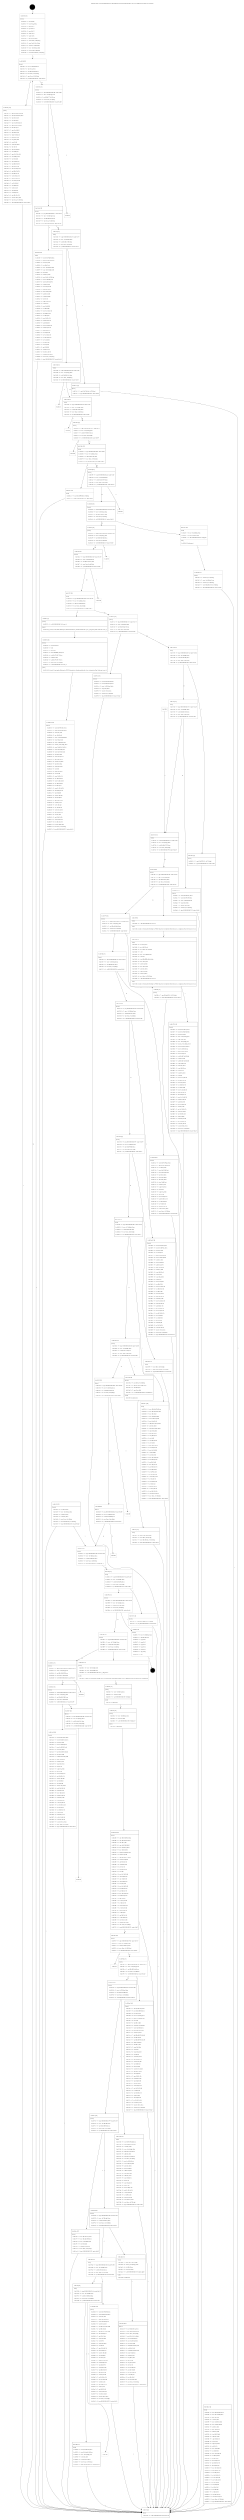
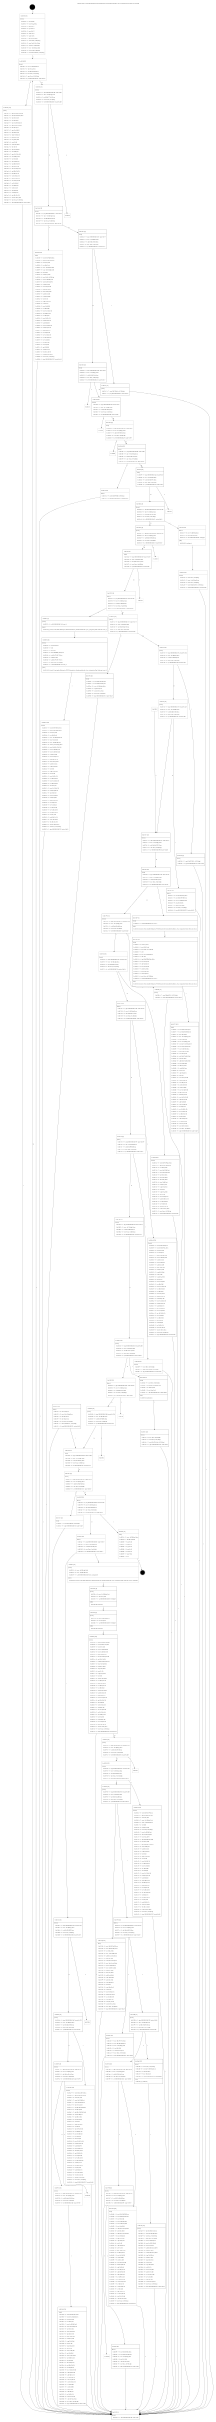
node "0x4021d1 [144]": removed
node "0x401910 [25]": added
